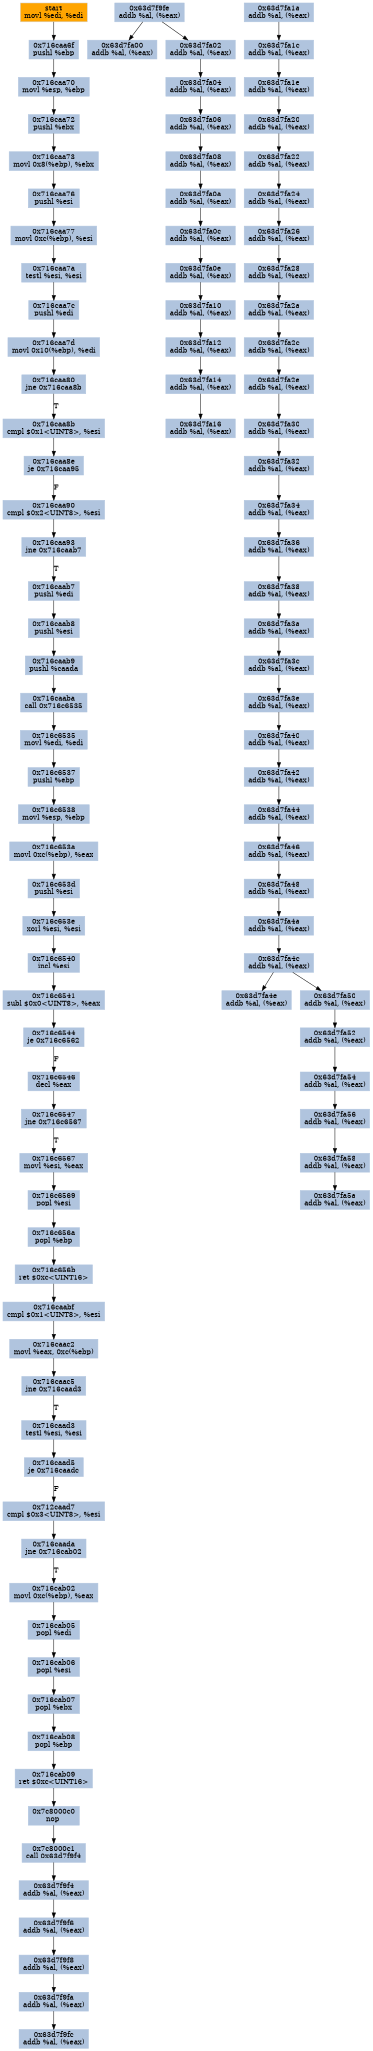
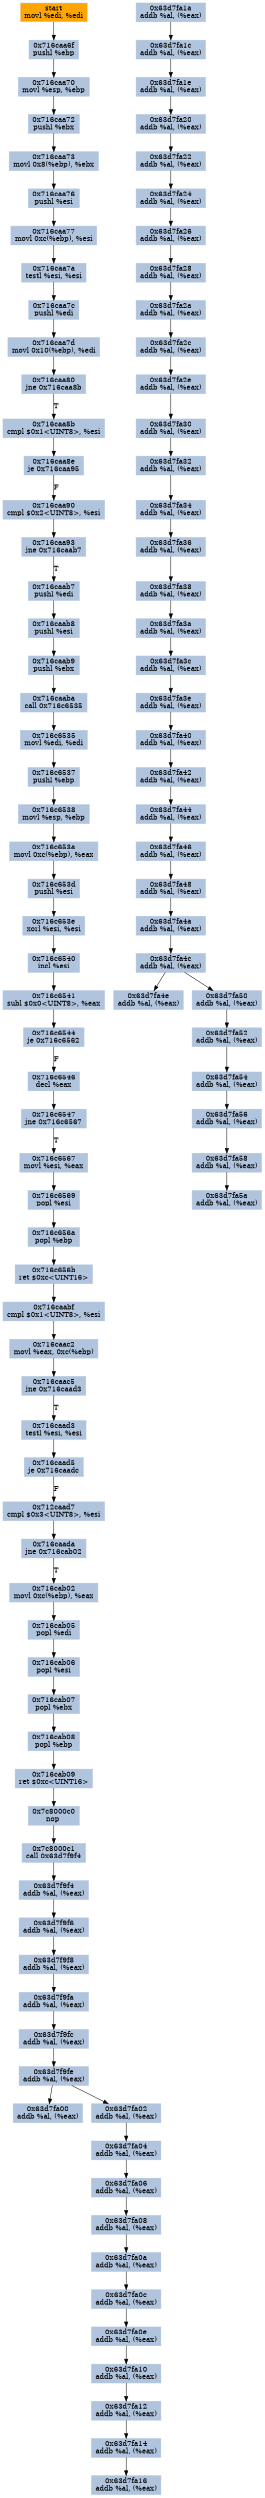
node "0x716caab9 pushl %caada": label "0x716caab9 pushl %caada" -> "0x716caab9 pushl %ebx"
edge "0x63d7f9fc addb %al, (%eax)" -> "0x63d7f9fe addb %al, (%eax)": added
